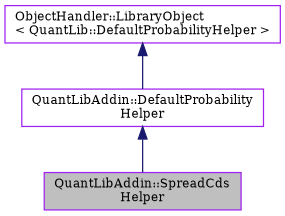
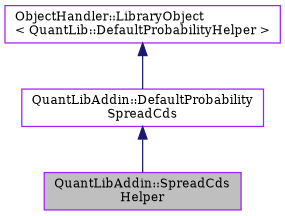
node "QuantLibAddin::DefaultProbability Helper": label "QuantLibAddin::DefaultProbability Helper" -> "QuantLibAddin::DefaultProbability SpreadCds"
